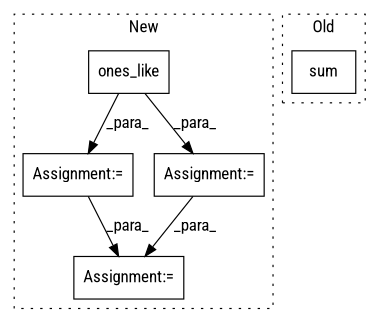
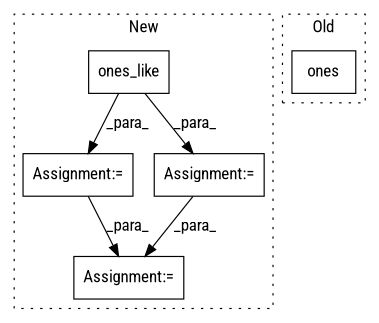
node "sum": label "sum" -> "ones"
